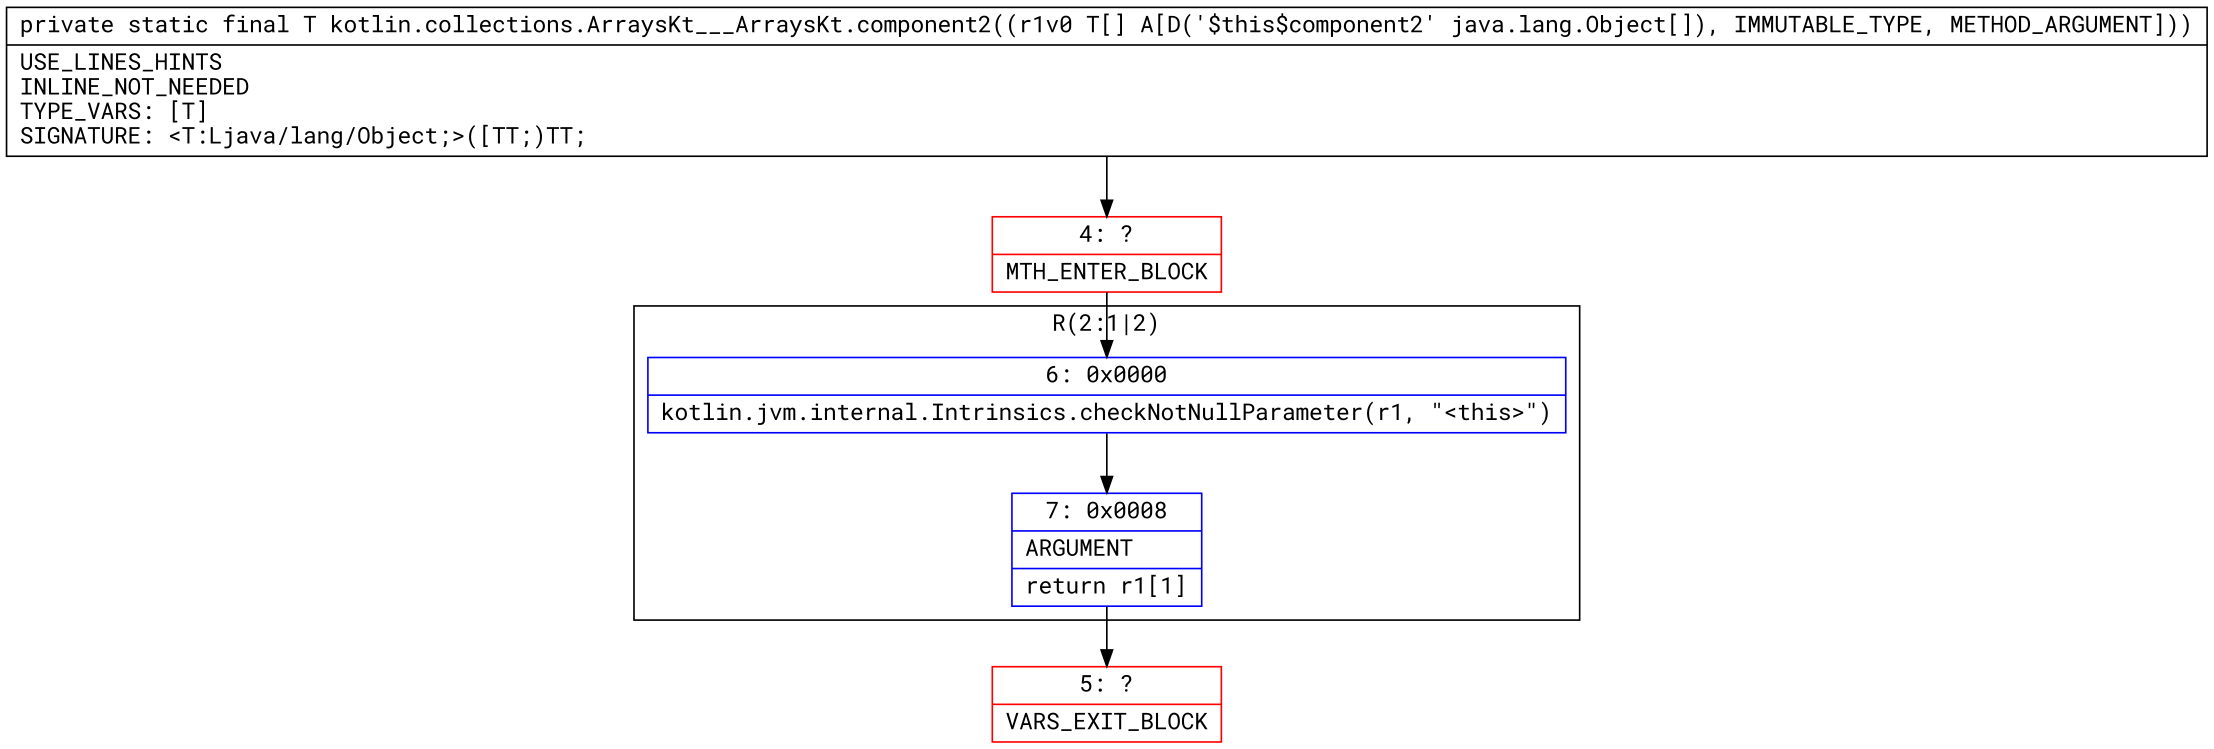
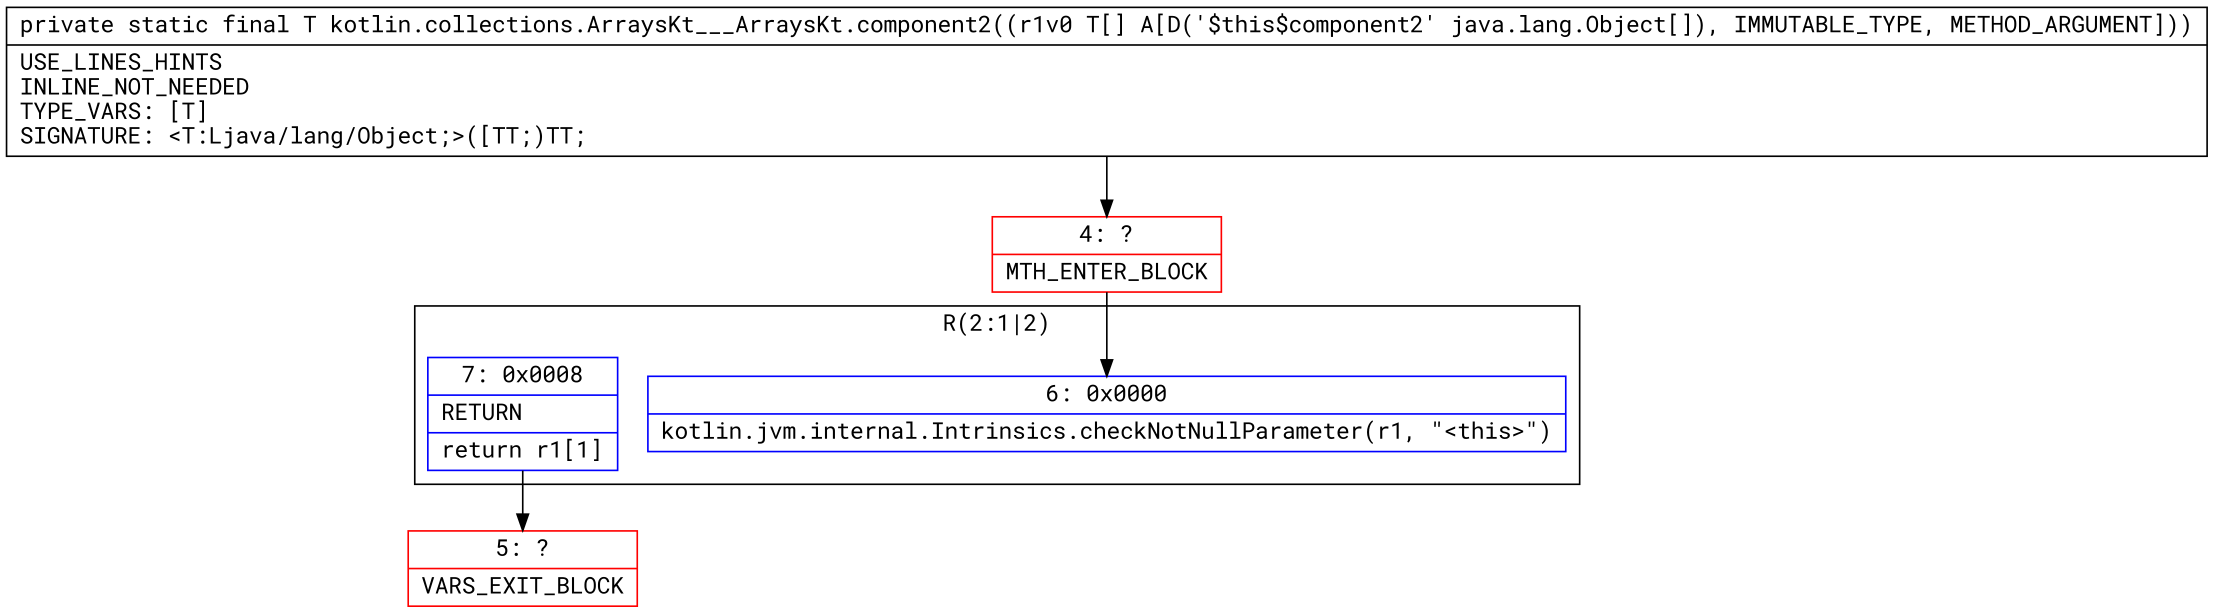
edge "6: 0x0000" -> "7: 0x0008": removed
node "7: 0x0008": text "ARGUMENT" -> "RETURN"
